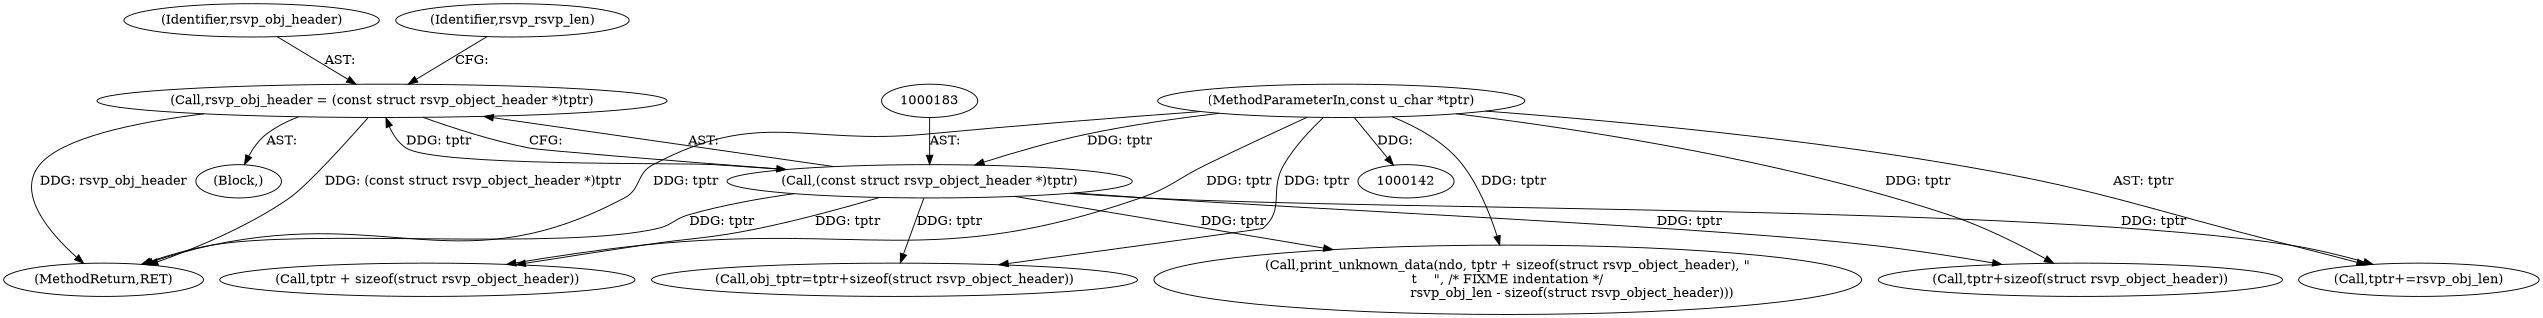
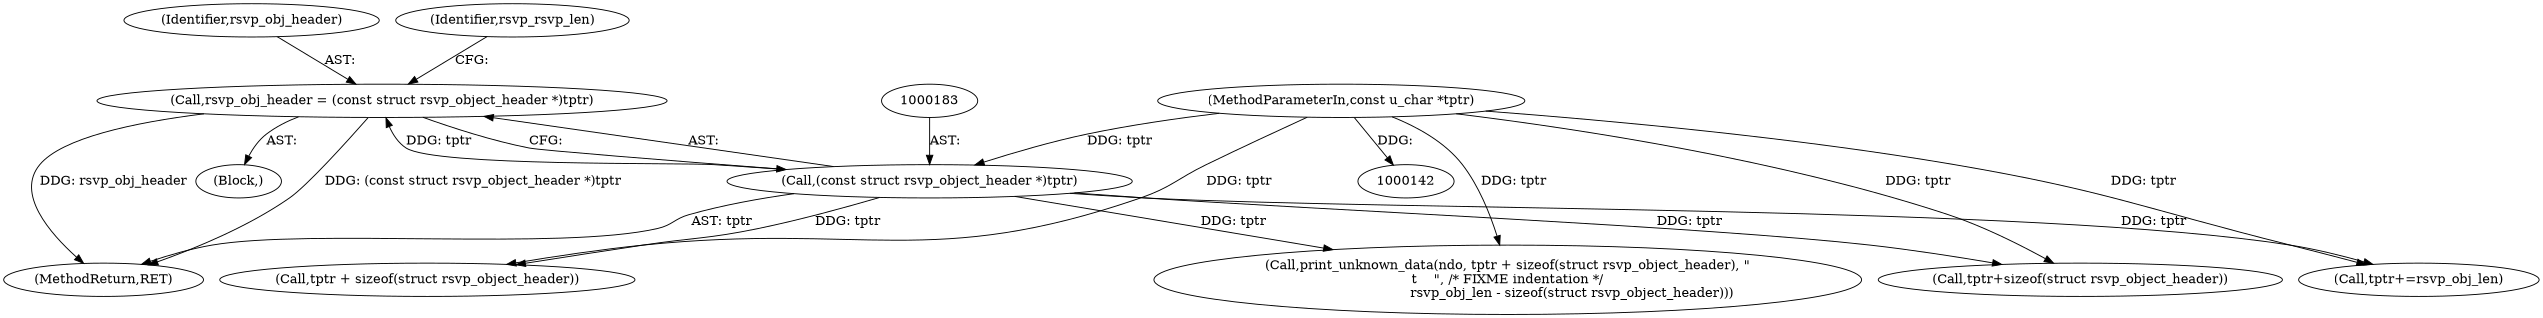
edge "(MethodParameterIn,const u_char *tptr)" -> "(MethodReturn,RET)": removed, label "DDG: tptr"
edge "(MethodParameterIn,const u_char *tptr)" -> "(Call,tptr+=rsvp_obj_len)": label "AST: tptr" -> "DDG: tptr"
edge "(Call,(const struct rsvp_object_header *)tptr)" -> "(MethodReturn,RET)": label "DDG: tptr" -> "AST: tptr"
node "(Call,obj_tptr=tptr+sizeof(struct rsvp_object_header))": removed
